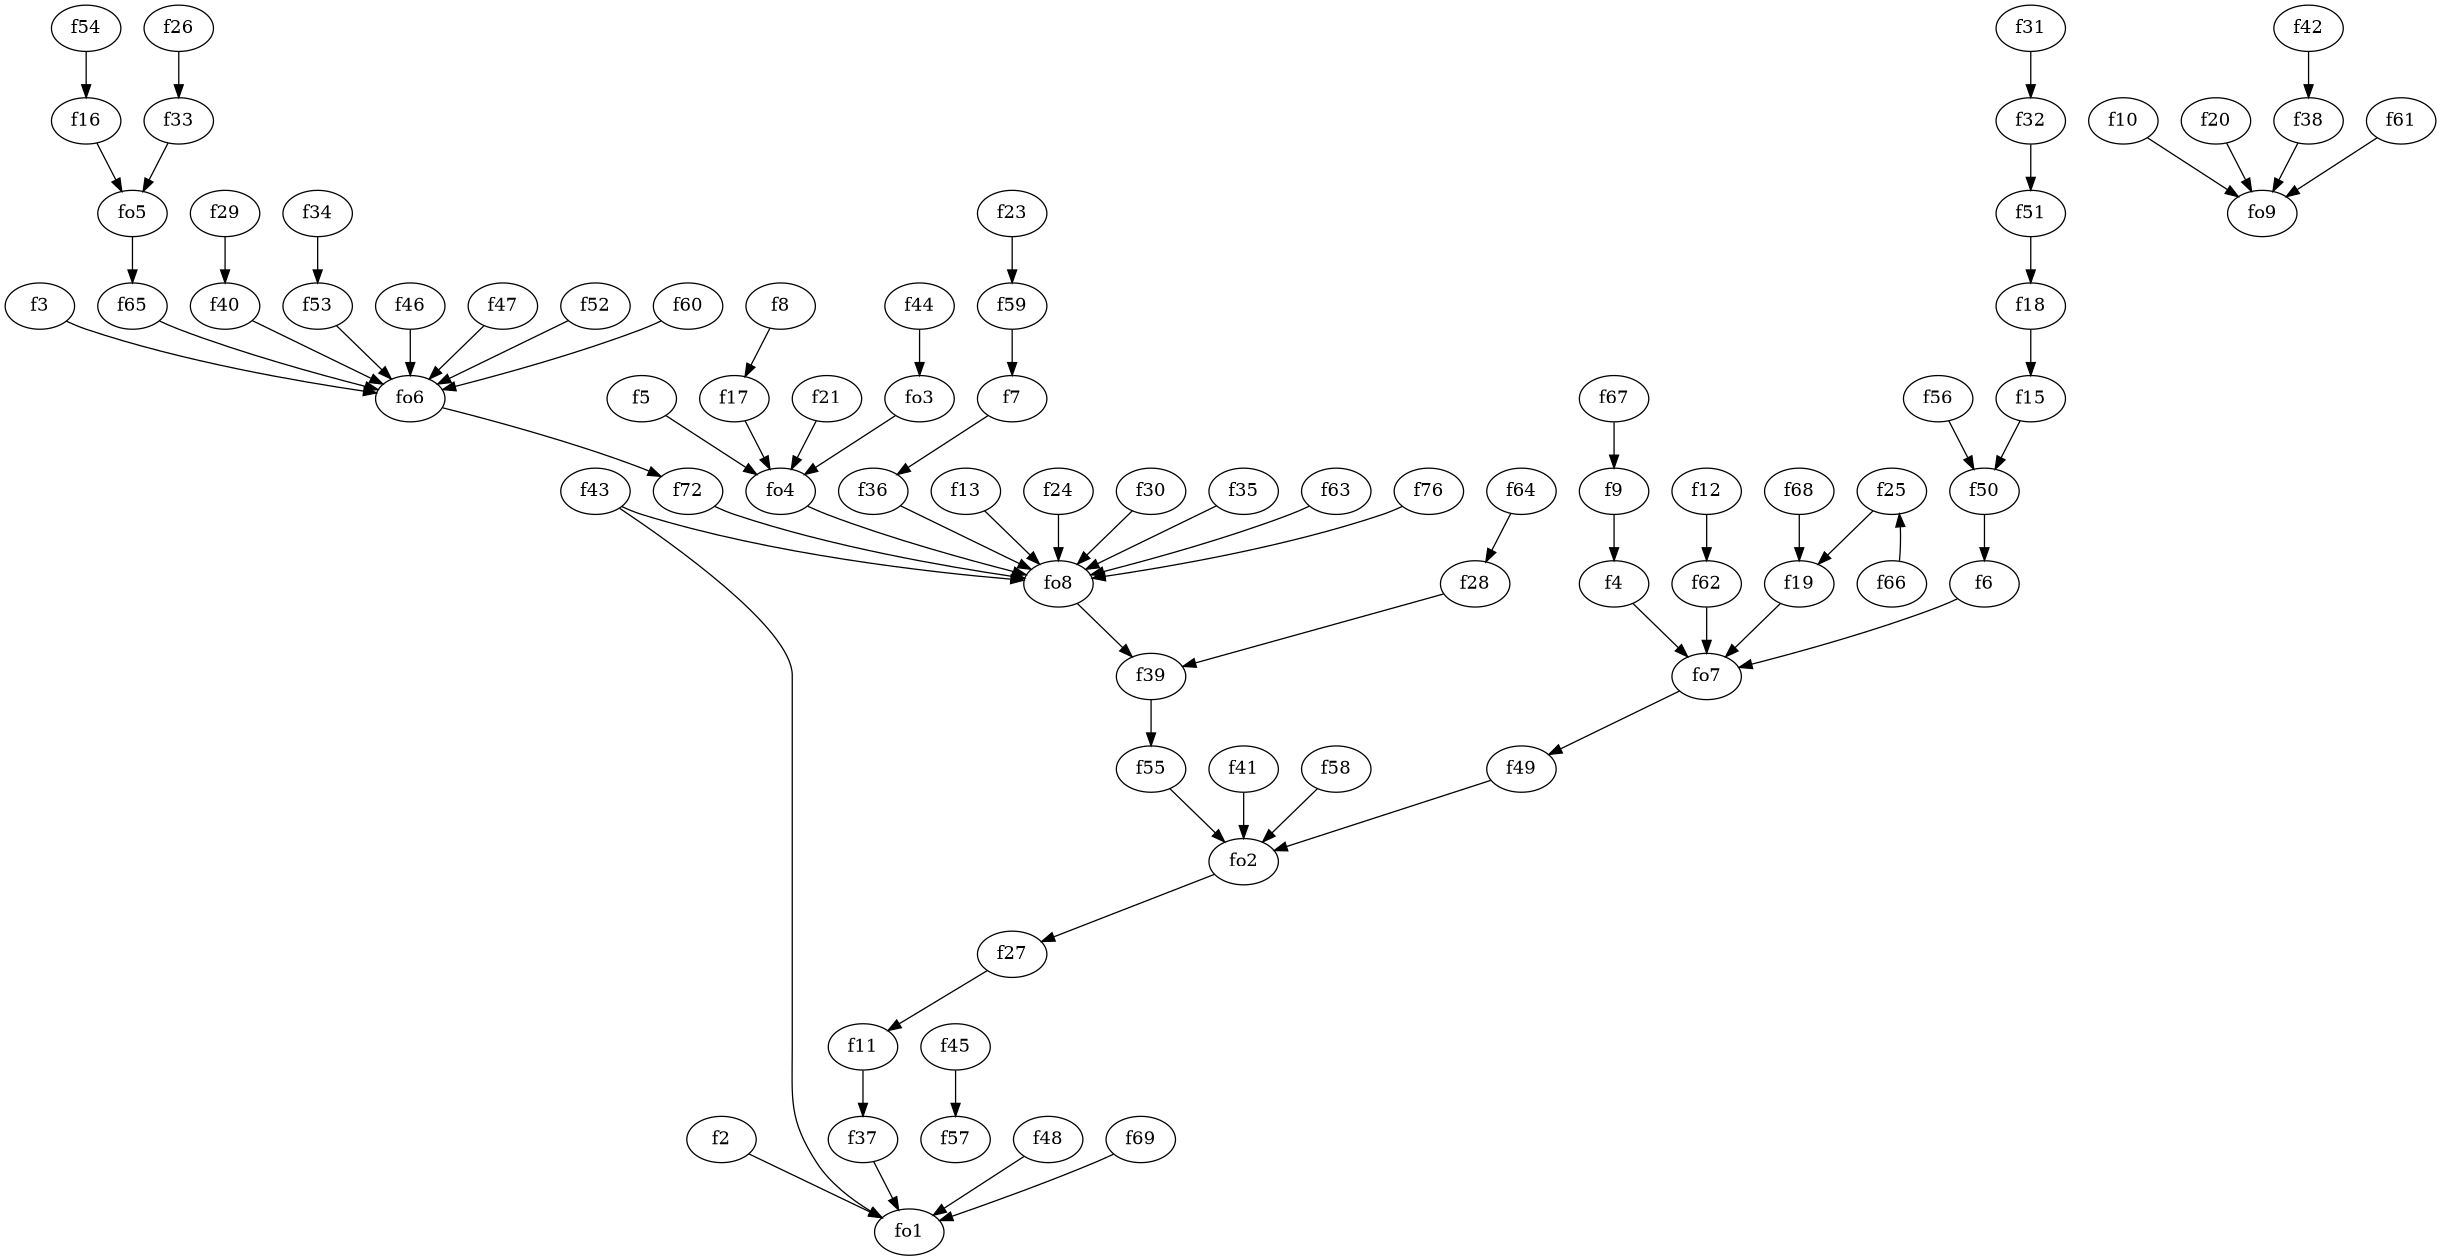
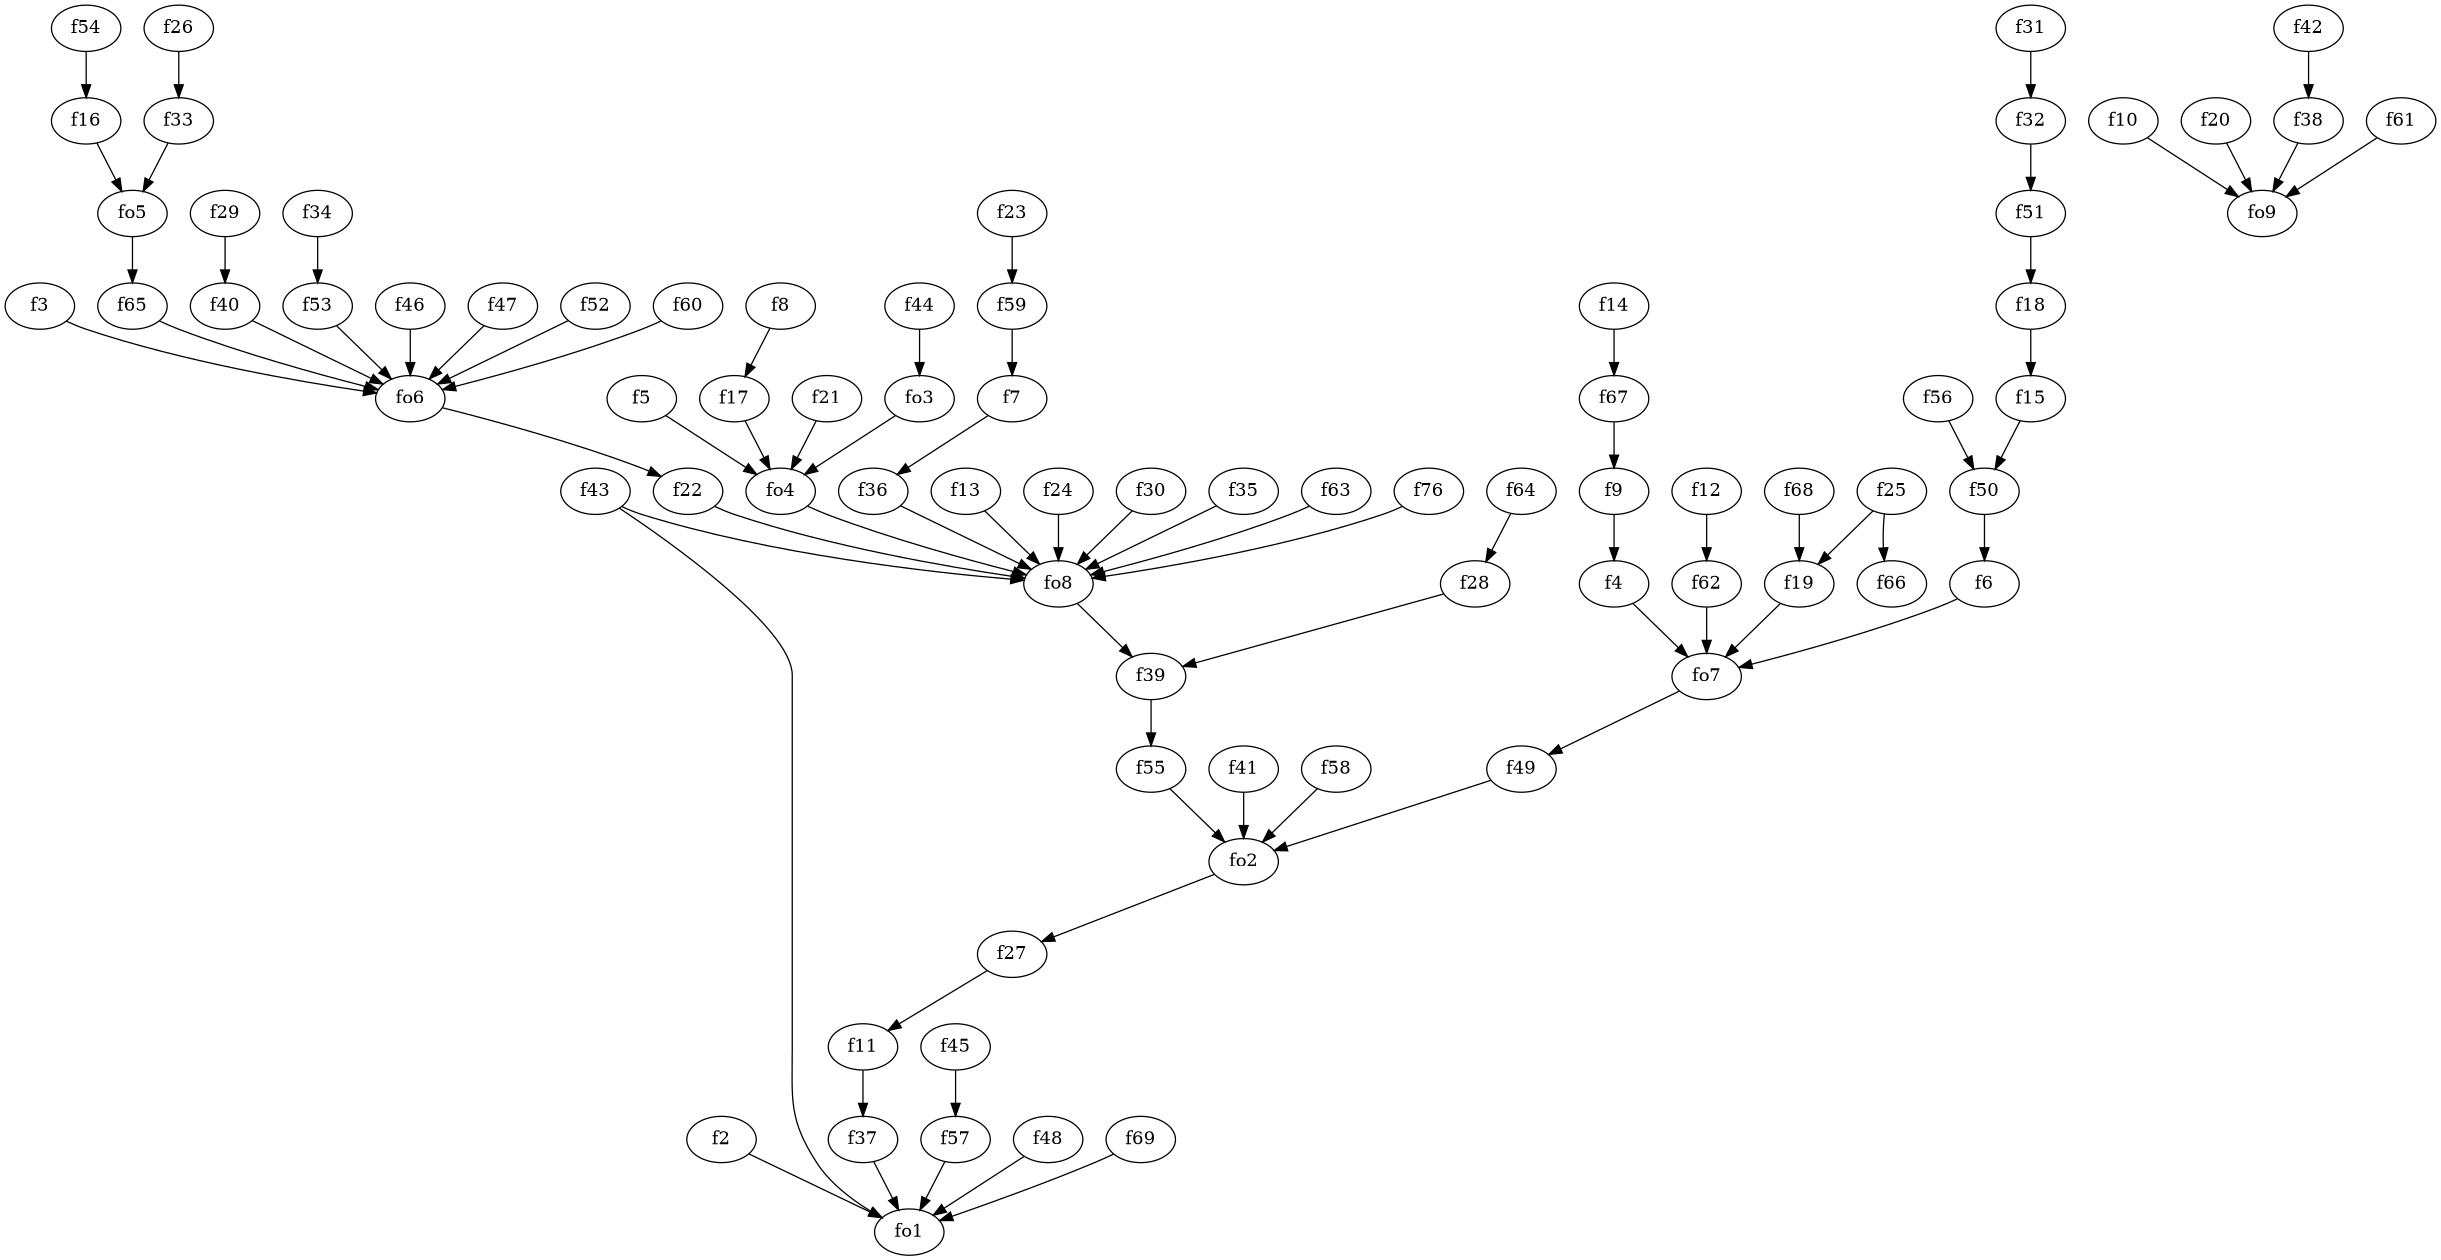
node "f14": added
node "f72": label "f72" -> "f22"
edge "f66" -> "f25": reversed
edge "f57" -> "fo1": added
